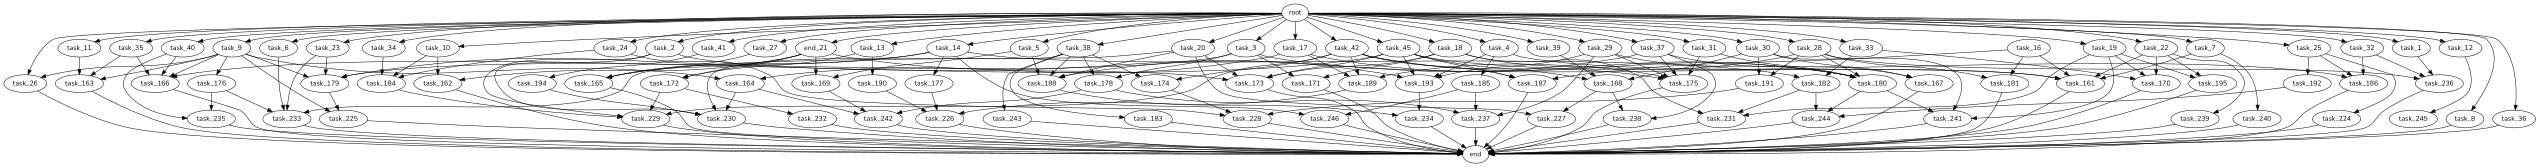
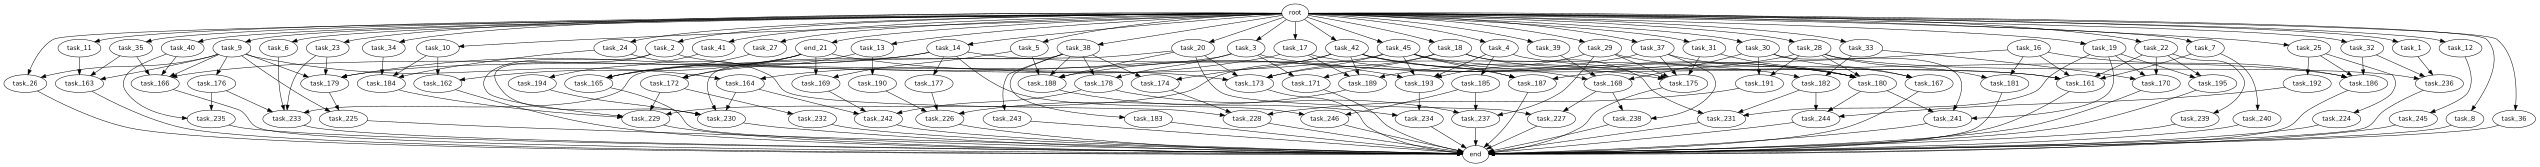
edge "task_16" -> "task_186": added
edge "task_245" -> "end": added
